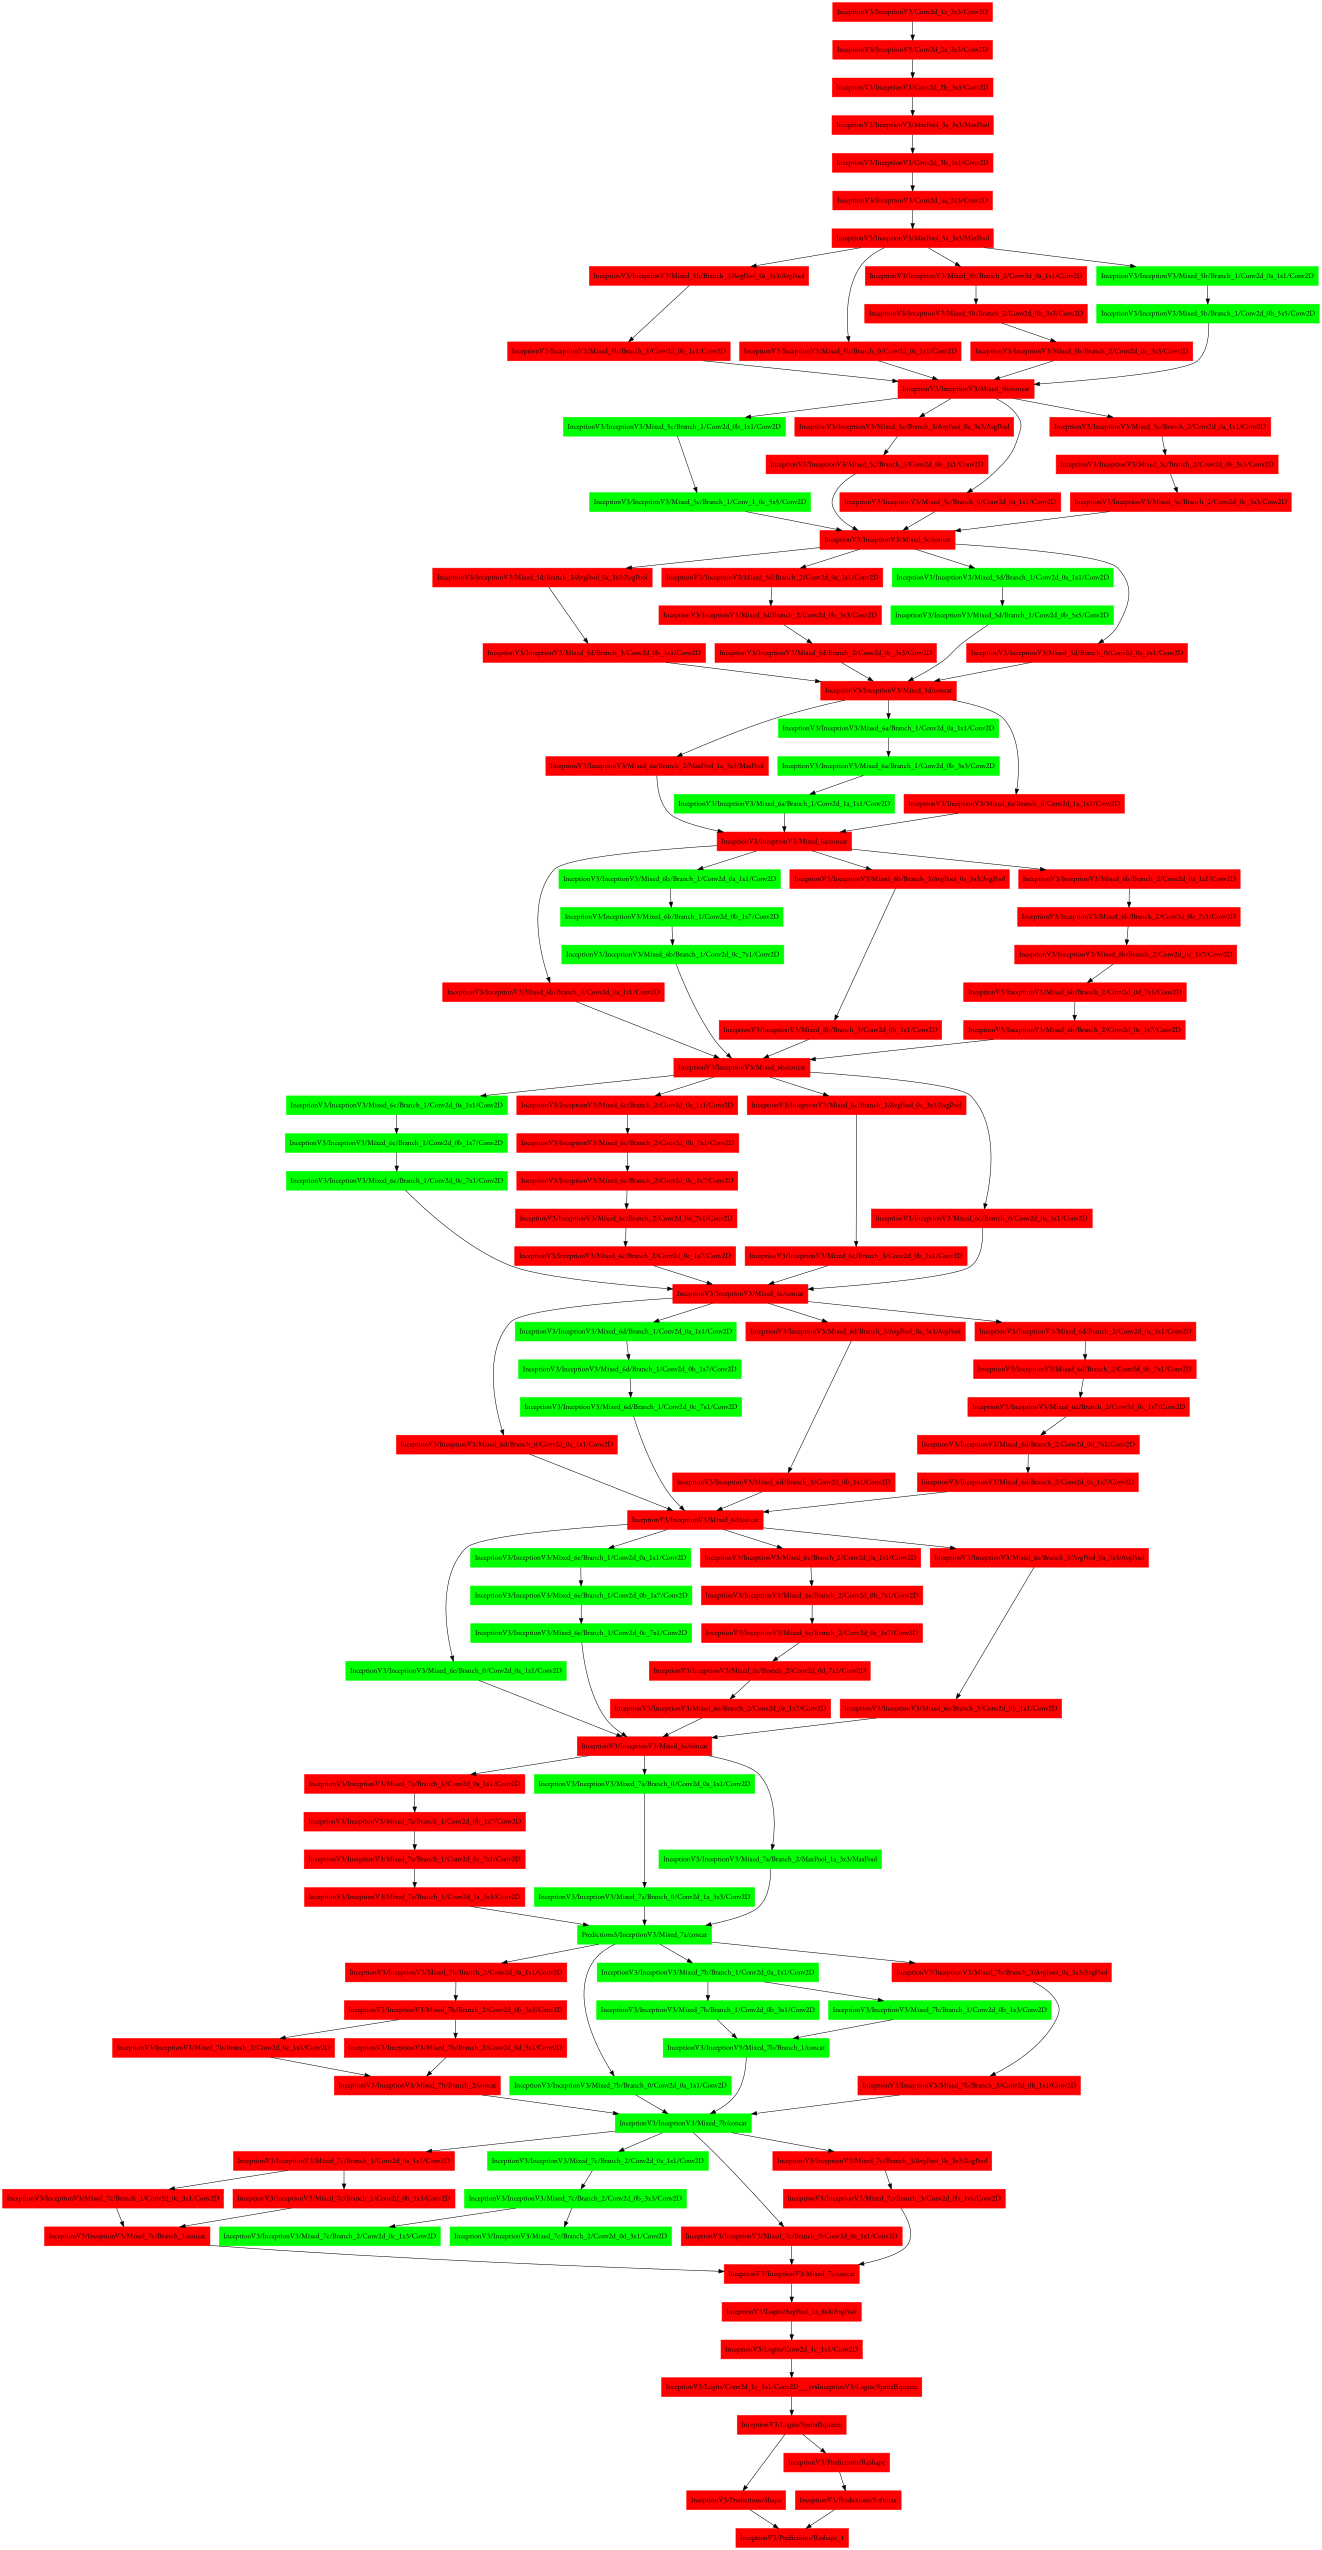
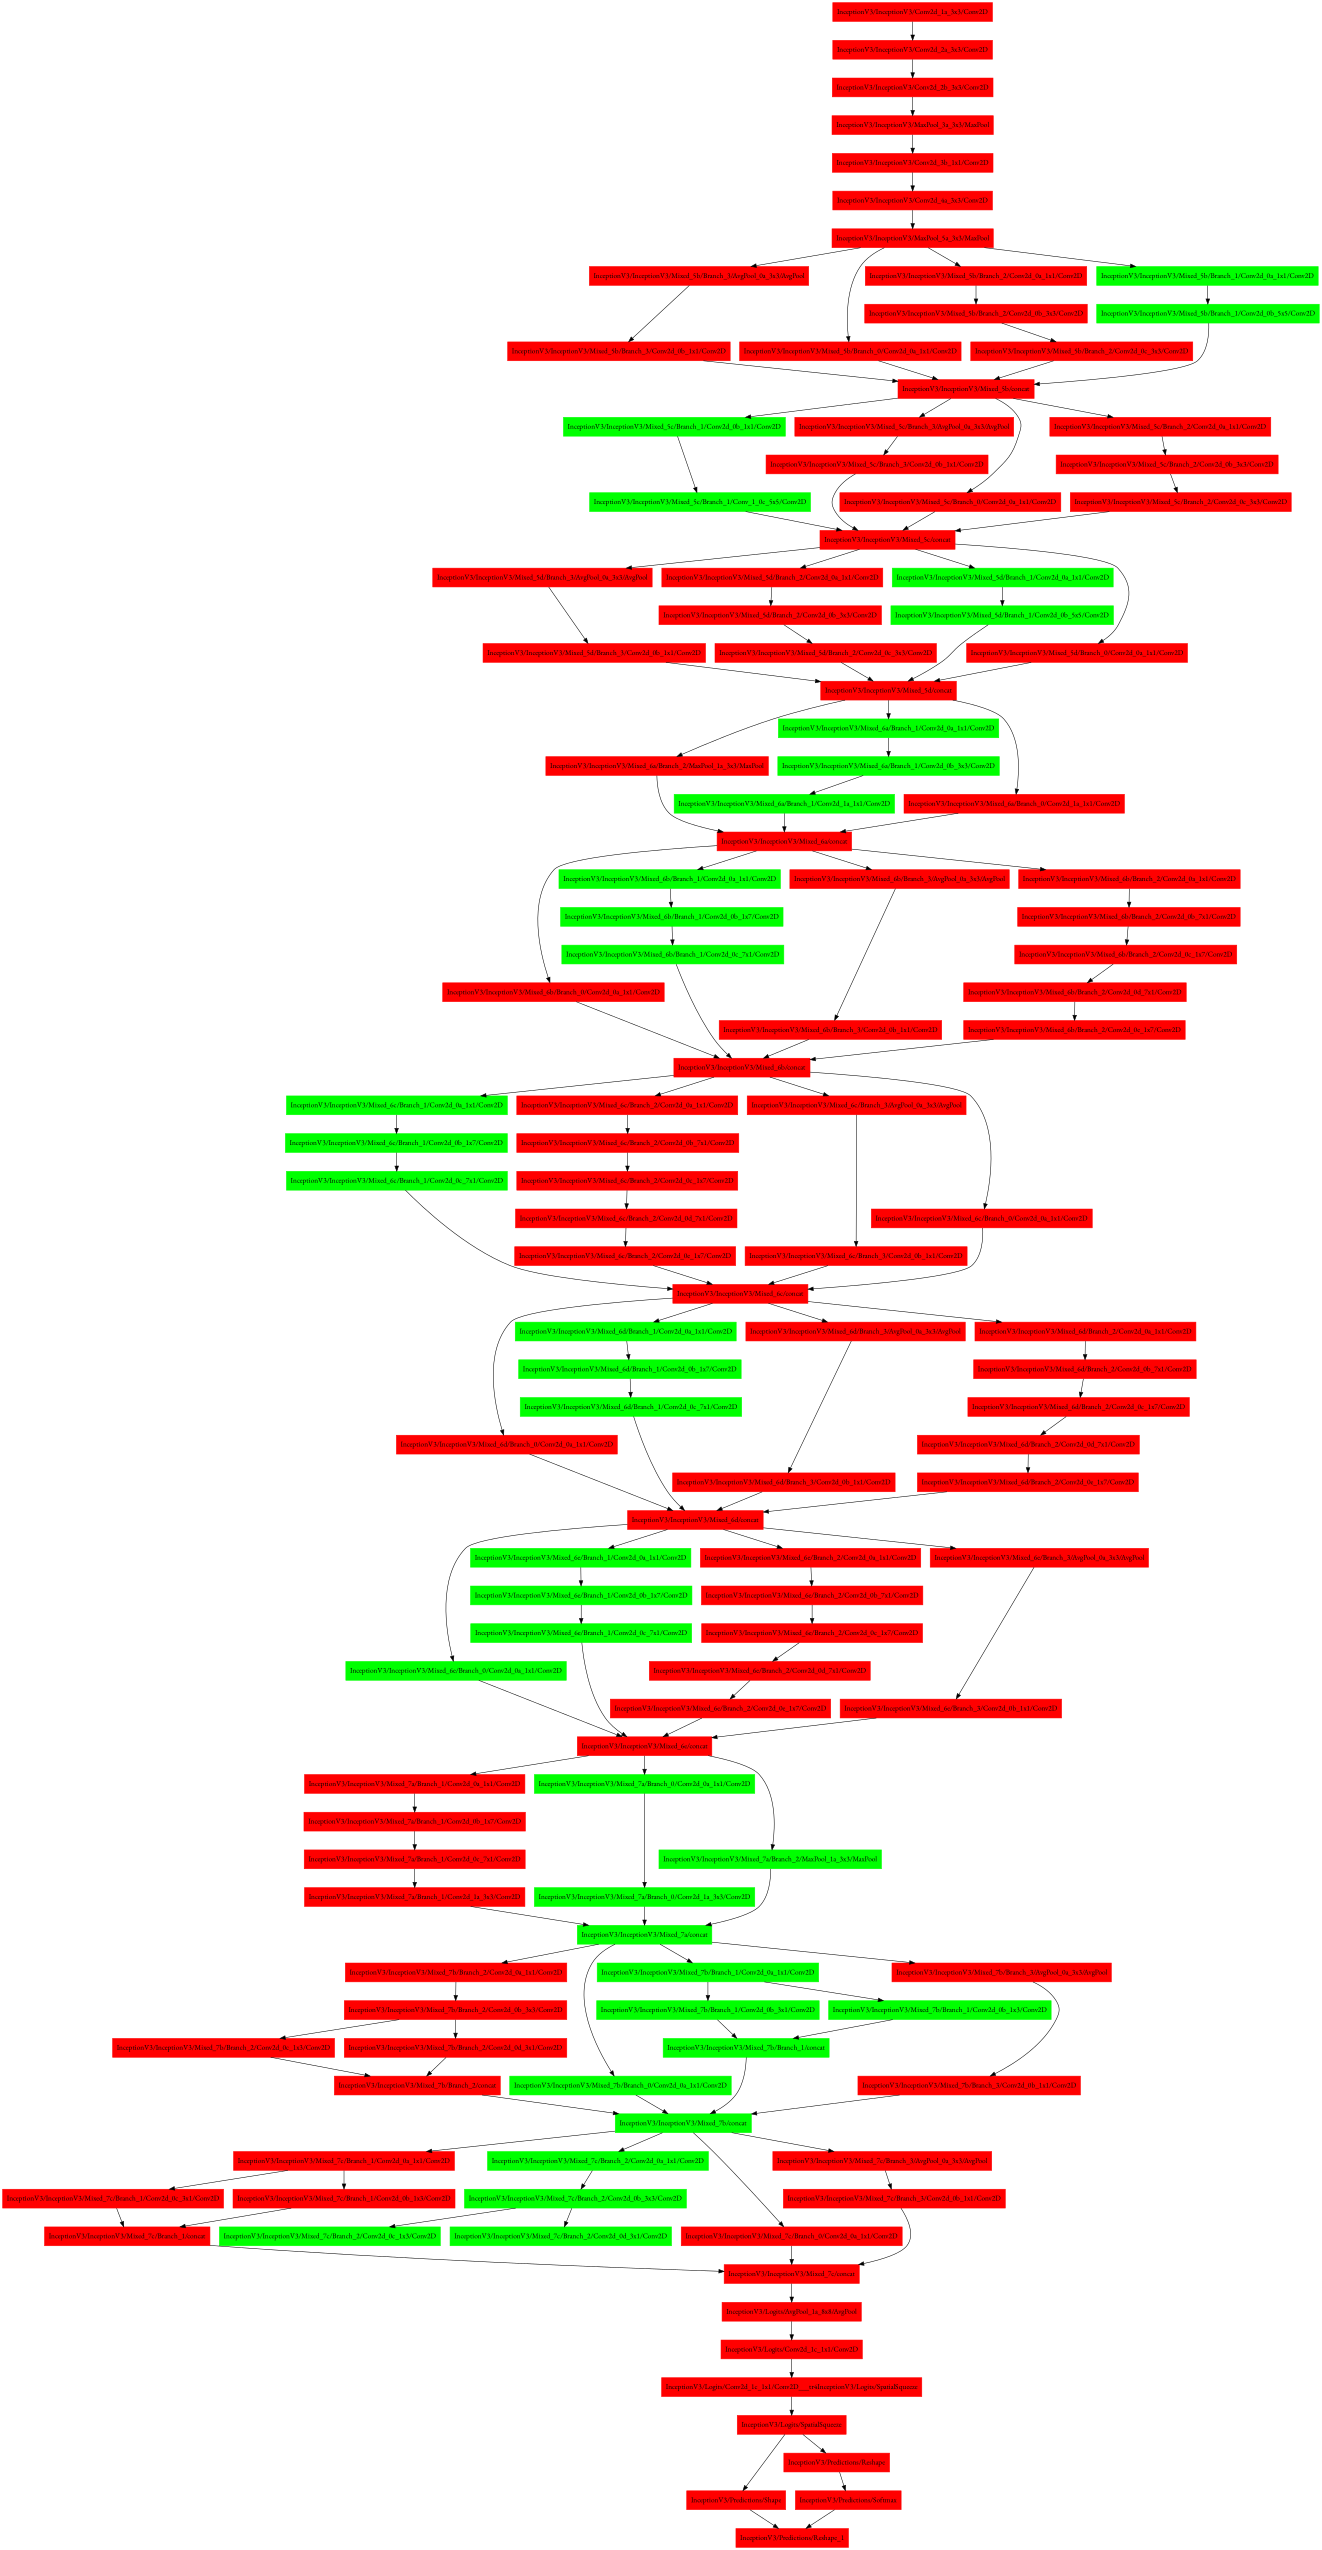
node "Predictions3/InceptionV3/Mixed_7a/concat": label "Predictions3/InceptionV3/Mixed_7a/concat" -> "InceptionV3/InceptionV3/Mixed_7a/concat"
node "InceptionV3/InceptionV9/Mixed_7b/Branch_1/concat": label "InceptionV3/InceptionV9/Mixed_7b/Branch_1/concat" -> "InceptionV3/InceptionV3/Mixed_7b/Branch_1/concat"
